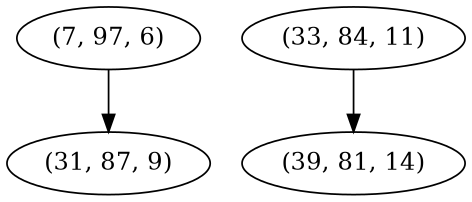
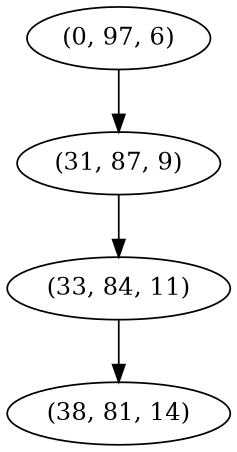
node "(7, 97, 6)": label "(7, 97, 6)" -> "(0, 97, 6)"
node "(39, 81, 14)": label "(39, 81, 14)" -> "(38, 81, 14)"
edge "(31, 87, 9)" -> "(33, 84, 11)": added
